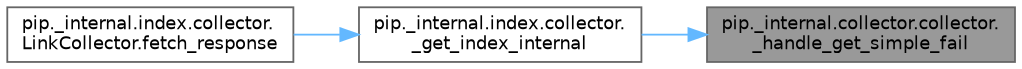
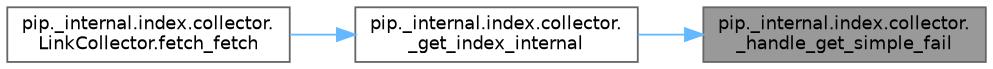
node "pip._internal.index.collector. LinkCollector.fetch_response": label "pip._internal.index.collector. LinkCollector.fetch_response" -> "pip._internal.index.collector. LinkCollector.fetch_fetch"
node "pip._internal.collector.collector. _handle_get_simple_fail": label "pip._internal.collector.collector. _handle_get_simple_fail" -> "pip._internal.index.collector. _handle_get_simple_fail"
